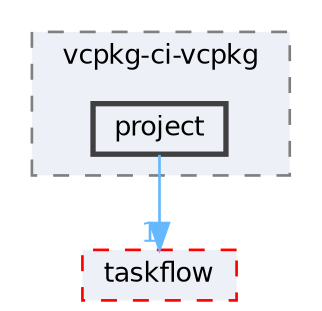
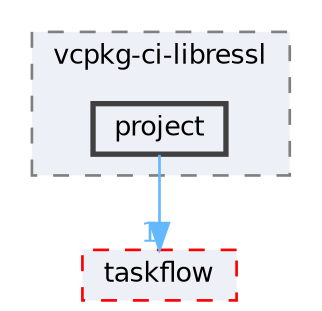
cluster "vcpkg-ci-vcpkg": label "vcpkg-ci-vcpkg" -> "vcpkg-ci-libressl"
